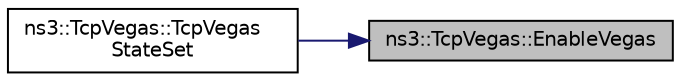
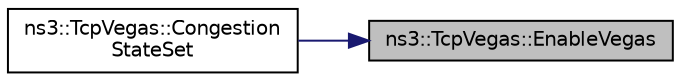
node "ns3::TcpVegas::TcpVegas StateSet": label "ns3::TcpVegas::TcpVegas StateSet" -> "ns3::TcpVegas::Congestion StateSet"
